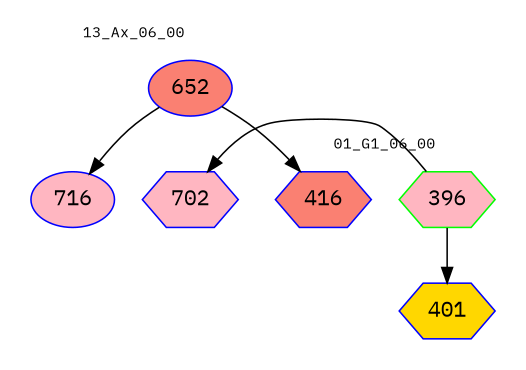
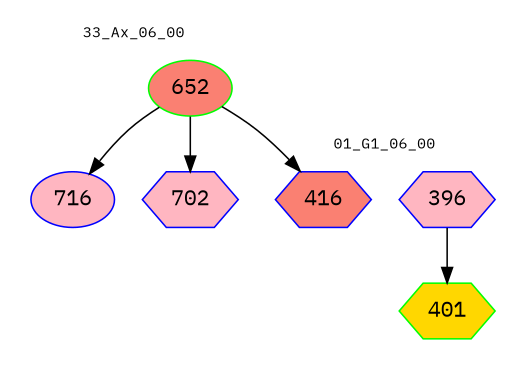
cluster "13_Ax_06_00": label "13_Ax_06_00" -> "33_Ax_06_00"
node "652": color blue -> green
edge "396" -> "702": now "652" -> "702"
node "396": color green -> blue
node "401": color blue -> green
